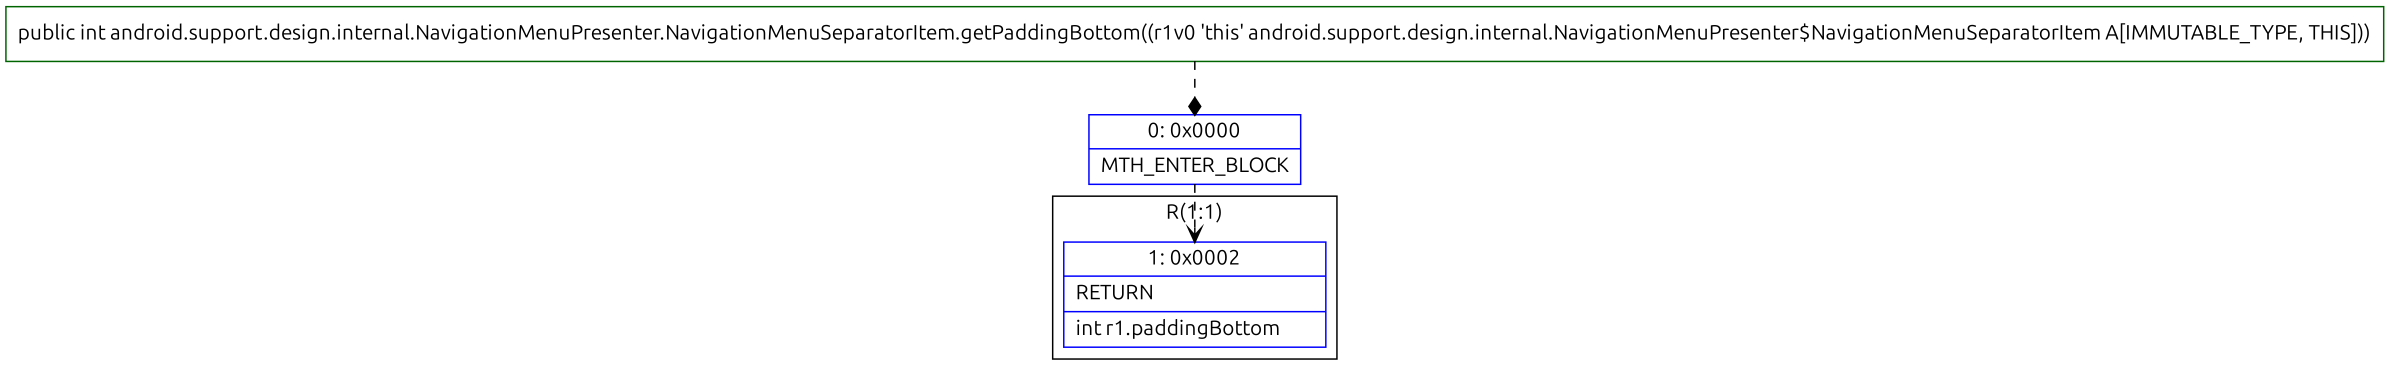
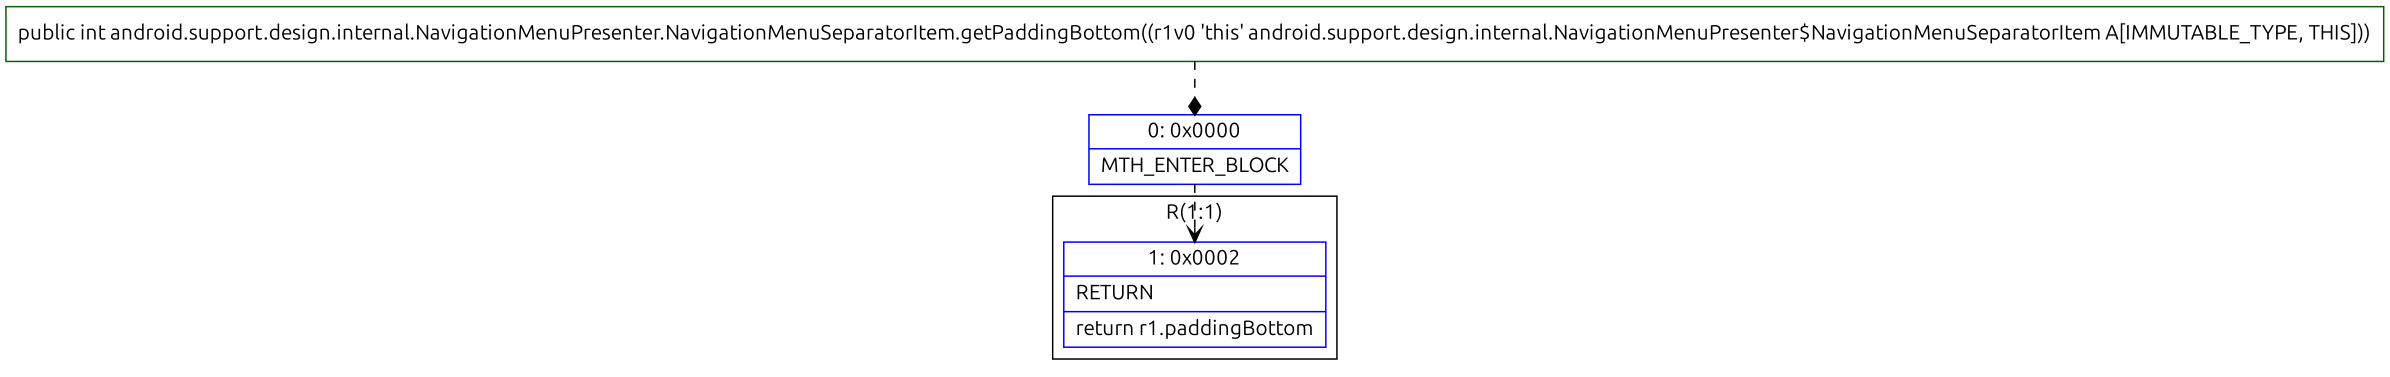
node "1: 0x0002": text "int r1.paddingBottom" -> "return r1.paddingBottom"
